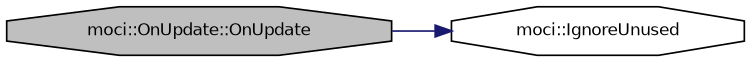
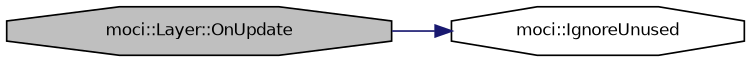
node "moci::OnUpdate::OnUpdate": label "moci::OnUpdate::OnUpdate" -> "moci::Layer::OnUpdate"
